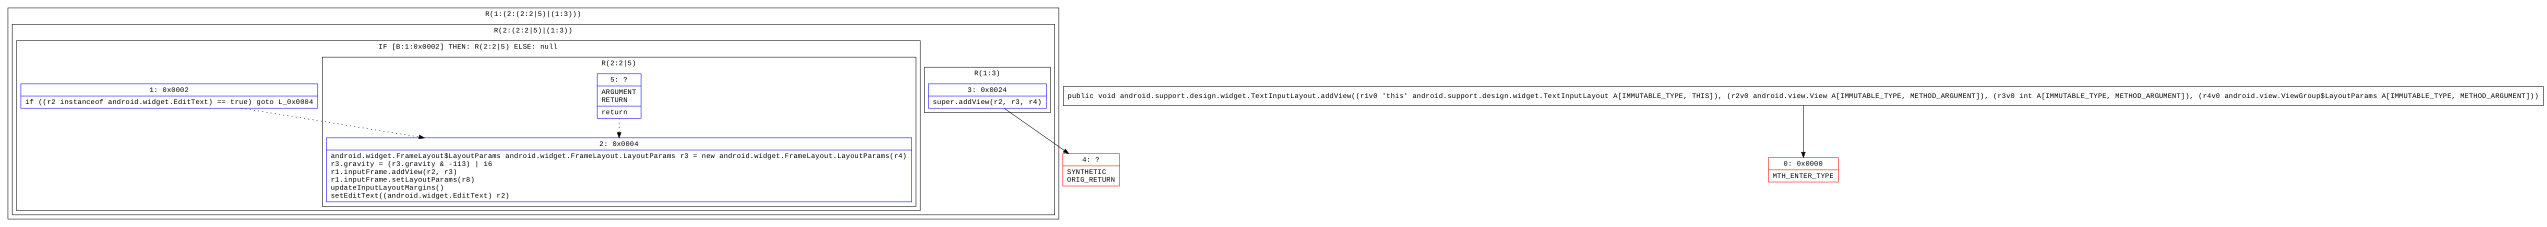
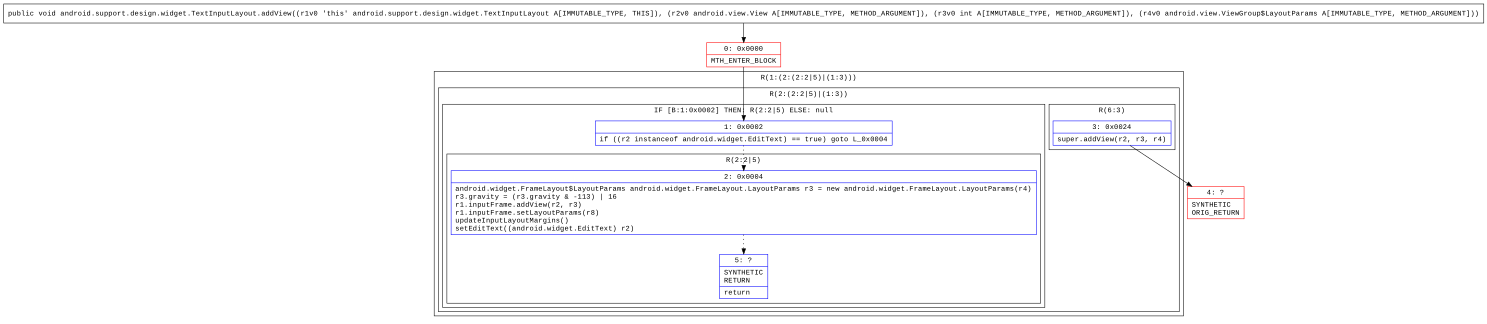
cluster "R(1:3)": label "R(1:3)" -> "R(6:3)"
edge "0: 0x0000" -> "1: 0x0002": added
node "5: ?": text "ARGUMENT" -> "SYNTHETIC"
edge "5: ?" -> "2: 0x0004": reversed
node "0: 0x0000": text "MTH_ENTER_TYPE" -> "MTH_ENTER_BLOCK"
